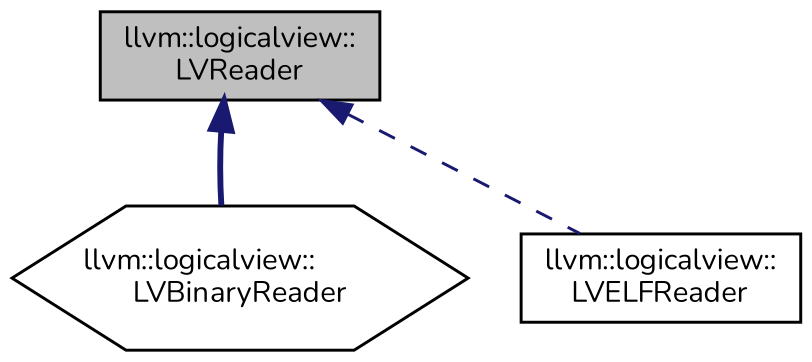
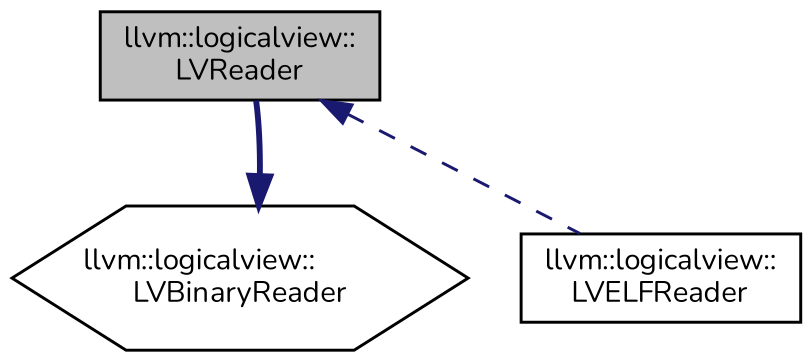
edge "llvm::logicalview:: LVBinaryReader" -> "llvm::logicalview:: LVReader": reversed
